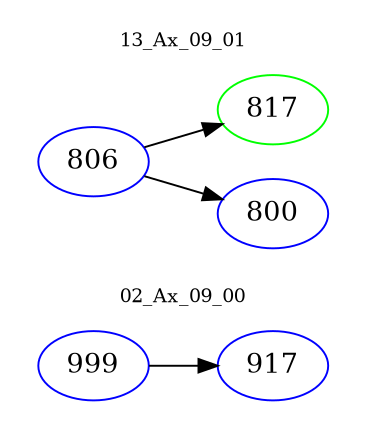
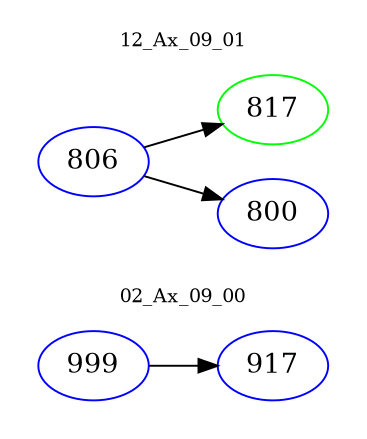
cluster "13_Ax_09_01": label "13_Ax_09_01" -> "12_Ax_09_01"
